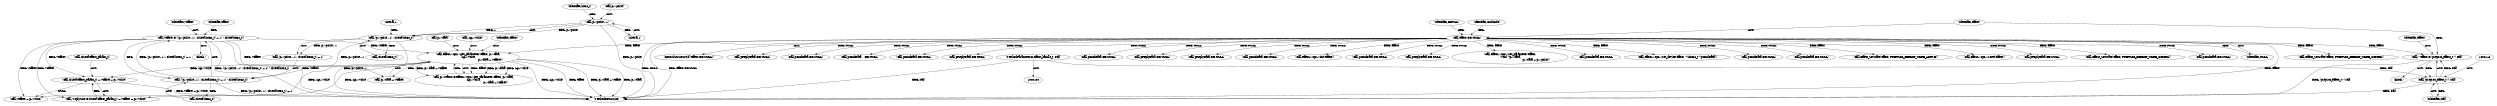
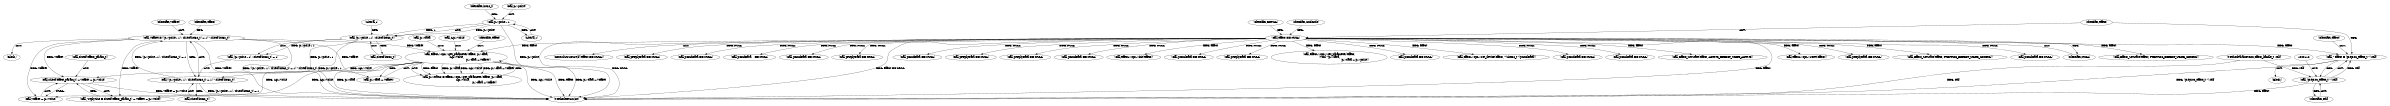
node "(Call,Effect_SetState(effect, PREPROC_EFFECT_STATE_ACTIVE))": label "(Call,Effect_SetState(effect, PREPROC_EFFECT_STATE_ACTIVE))" -> "(Call,Effect_SetState(effect, ACTIVE_EFFECT_STATE_ACTIVE))"
node "1000100": removed
edge "(Call,voffset + p->vsize)" -> "(Call,sizeof(effect_param_t) + voffset + p->vsize)": added, label "AST:"
edge "(Call,(preproc_effect_t *) self)" -> "(MethodReturn,int)": label "DDG: self" -> "DDG: effect"
